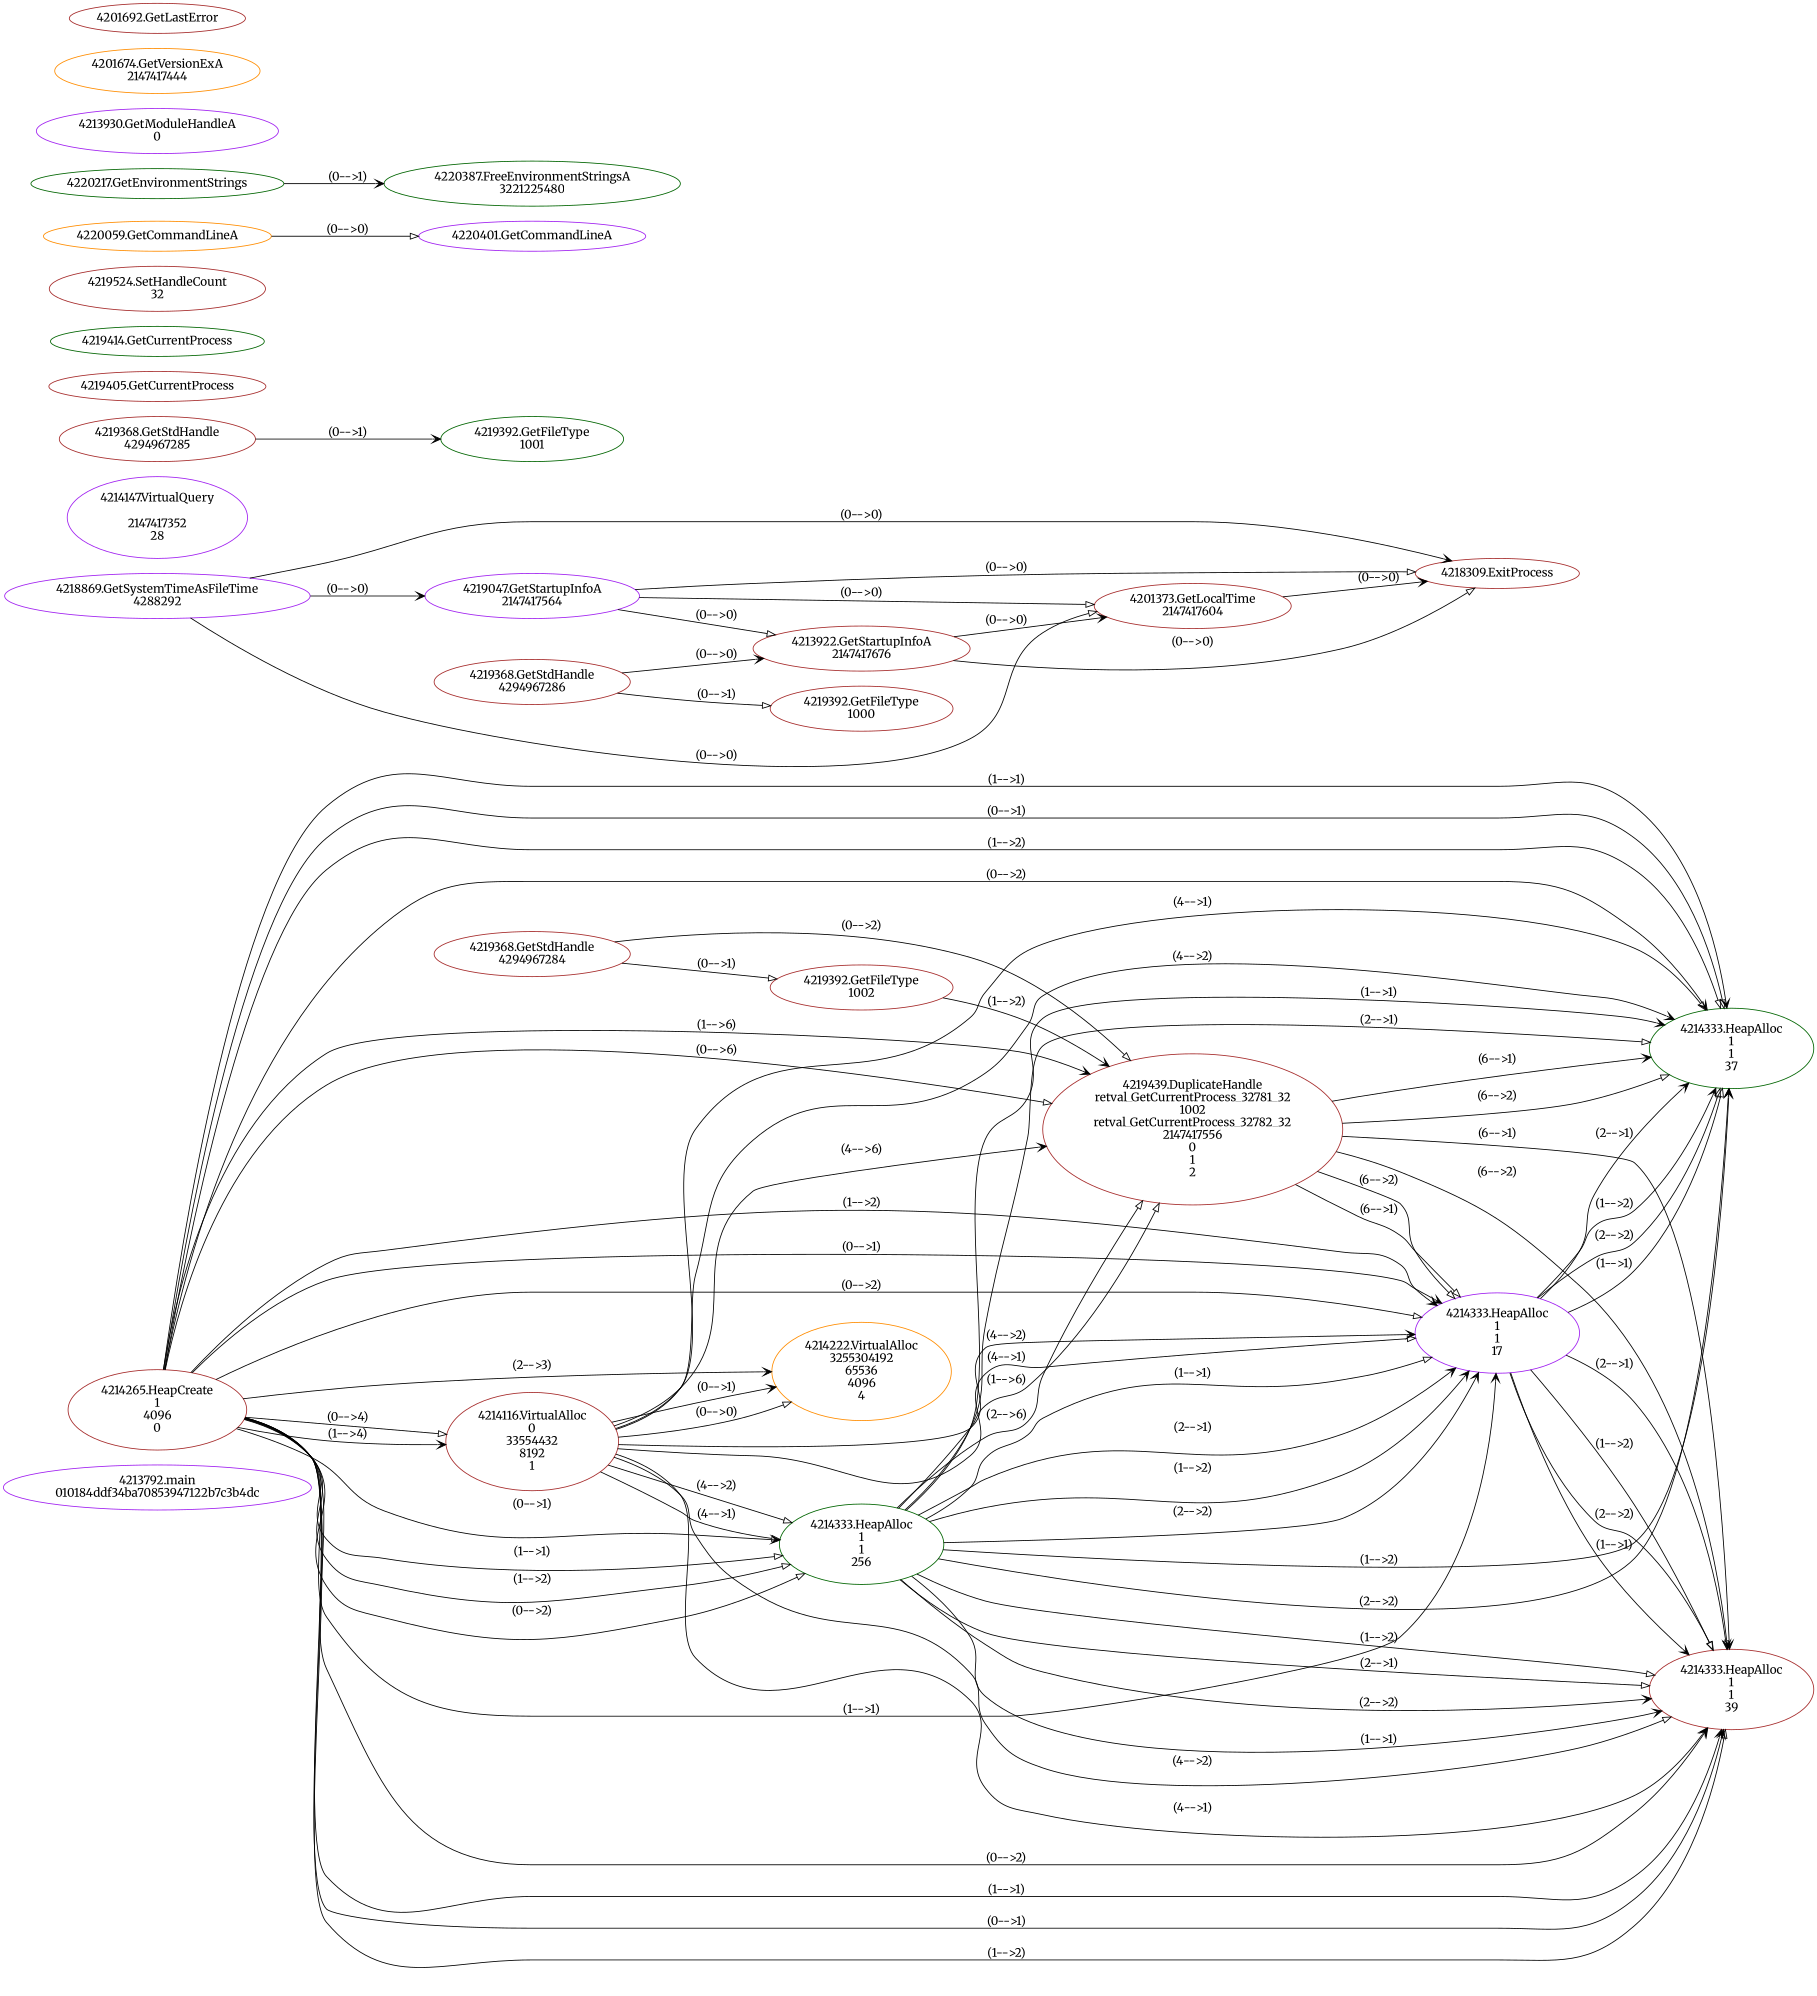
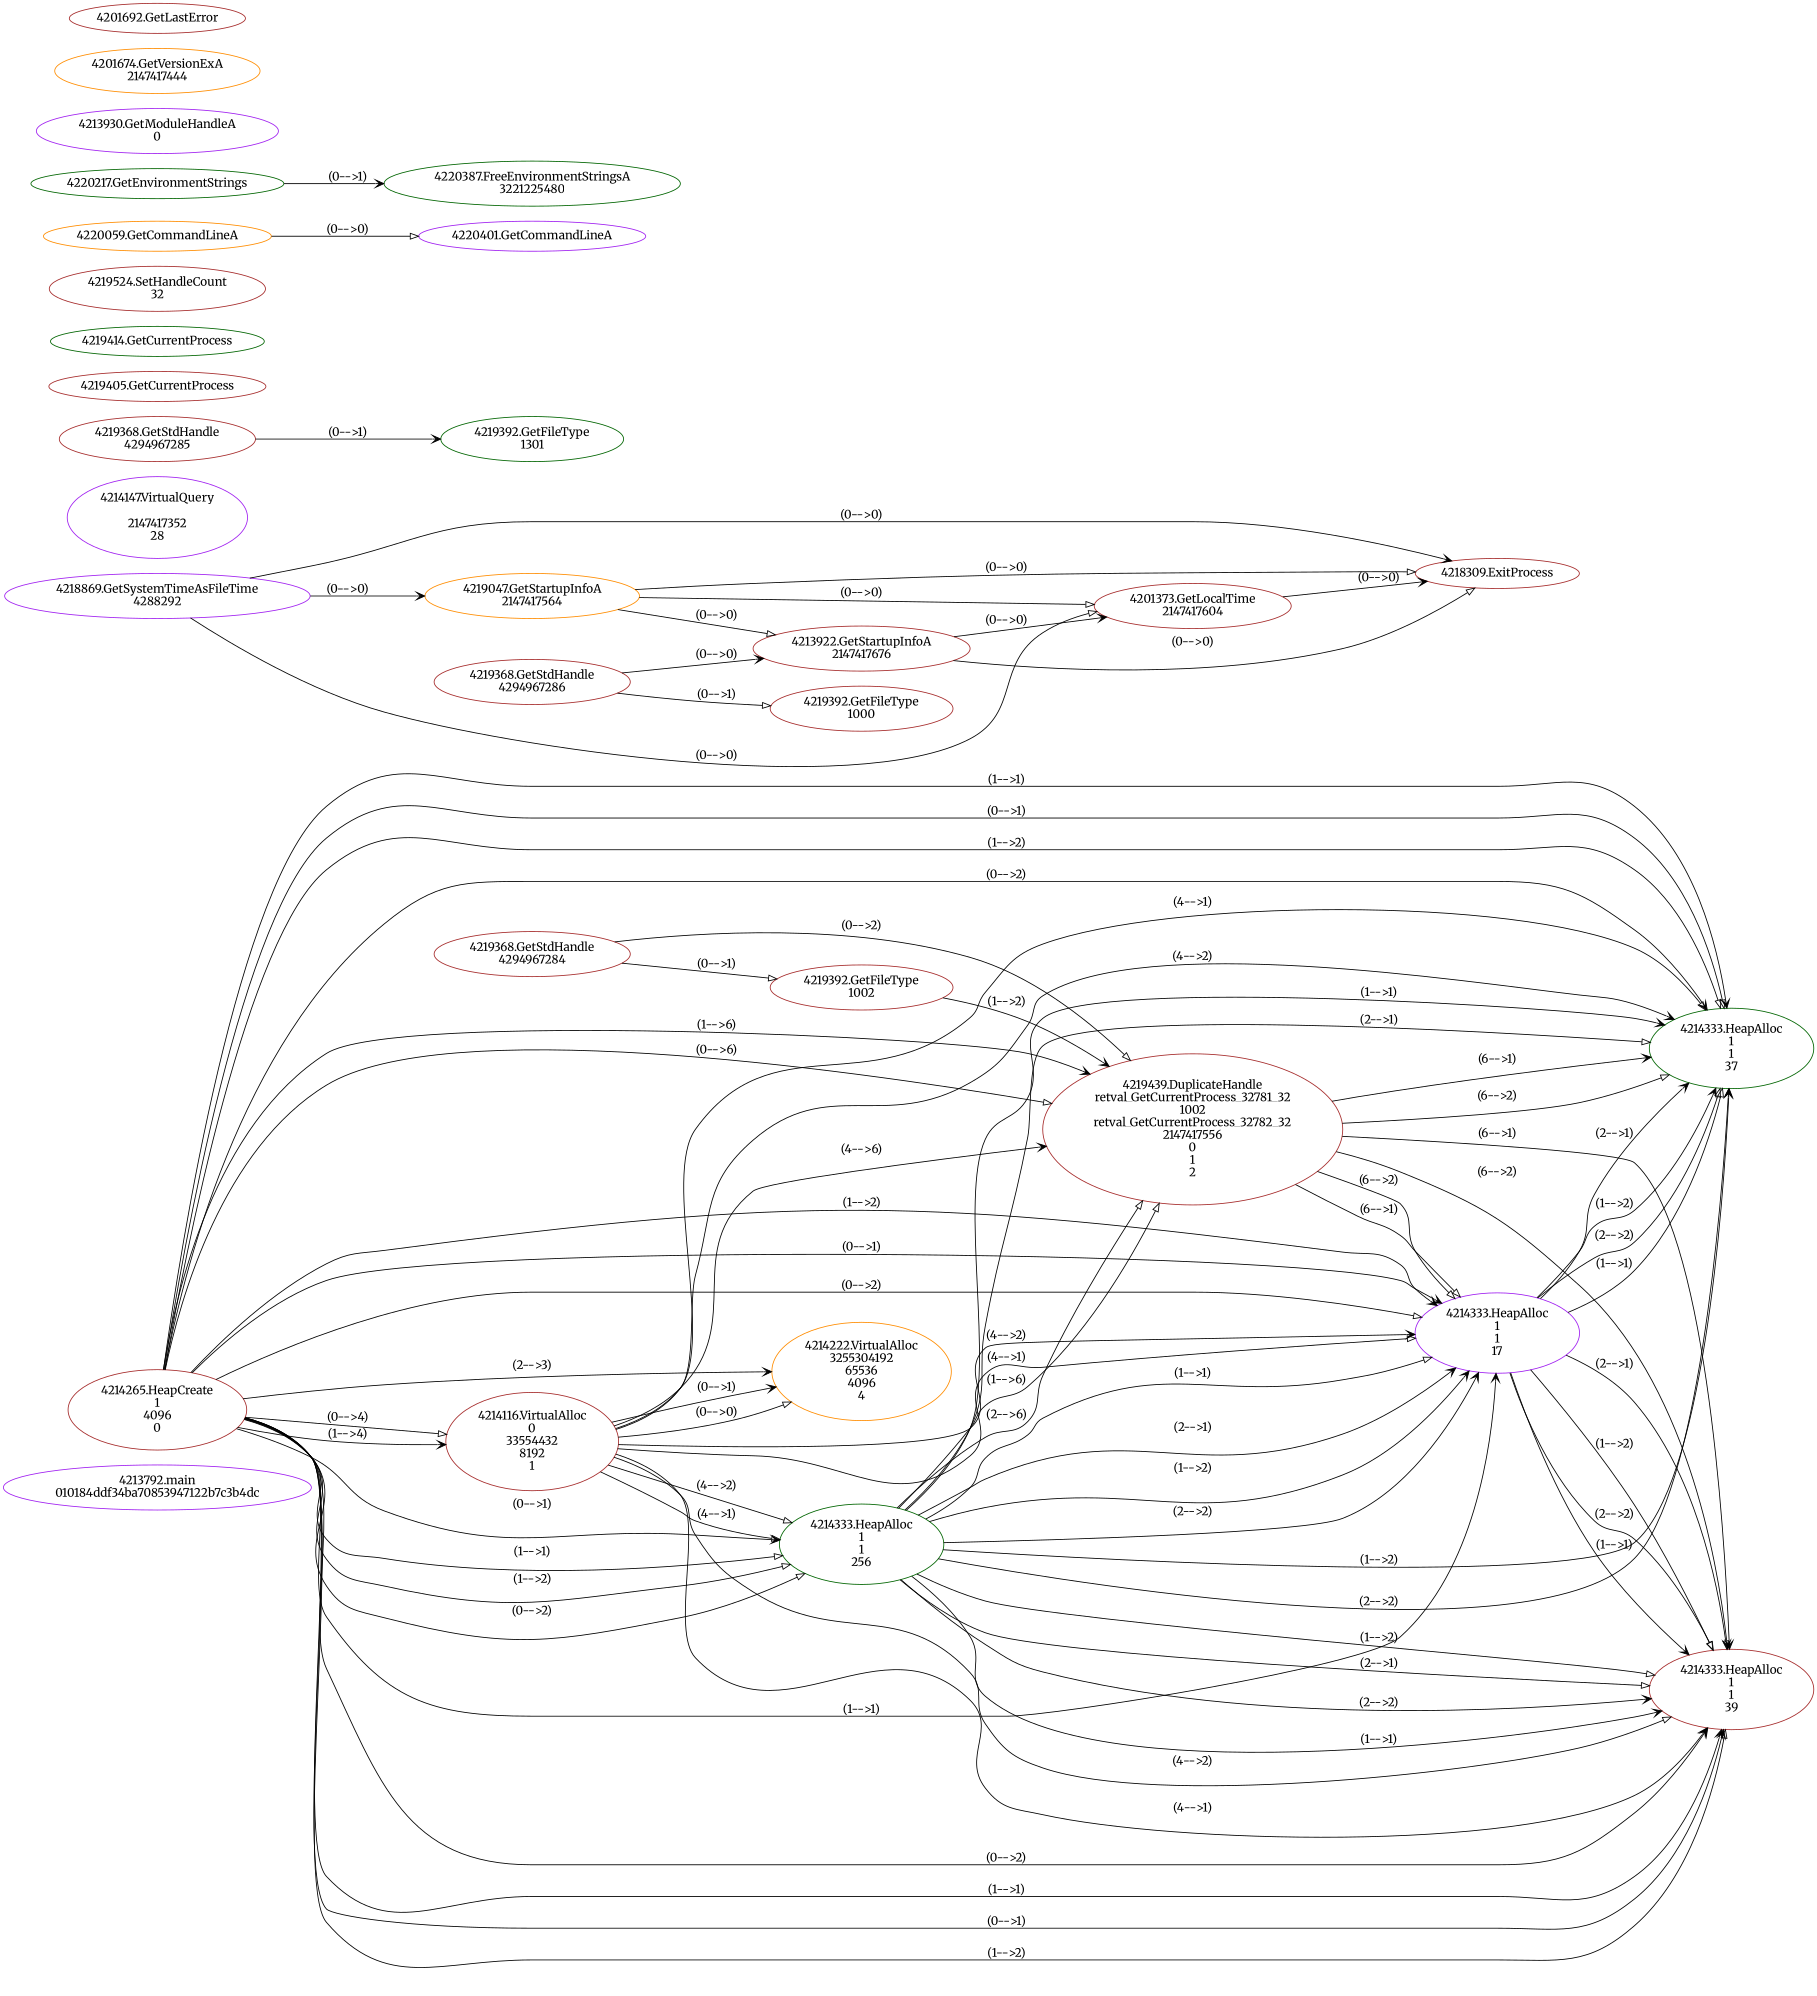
node "4219392.GetFileType 1001": label "4219392.GetFileType 1001" -> "4219392.GetFileType 1301"
node "4219047.GetStartupInfoA 2147417564": color purple -> darkorange
